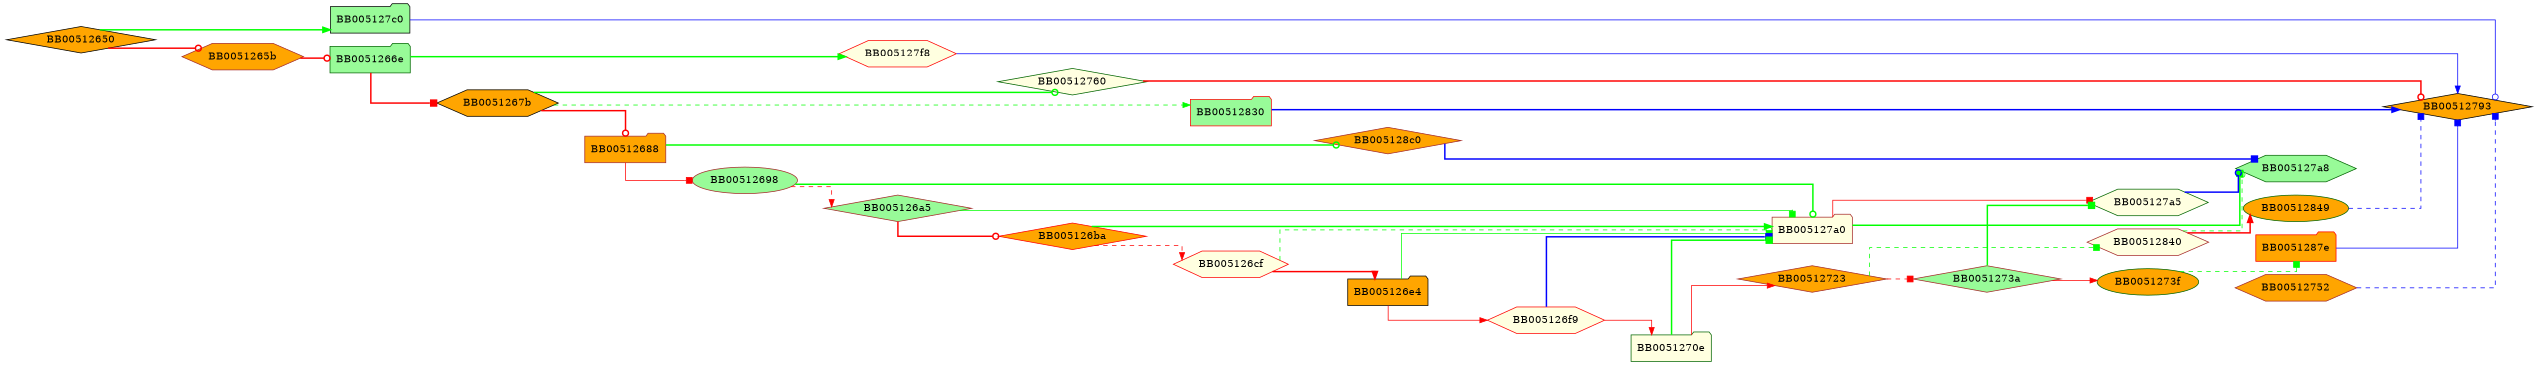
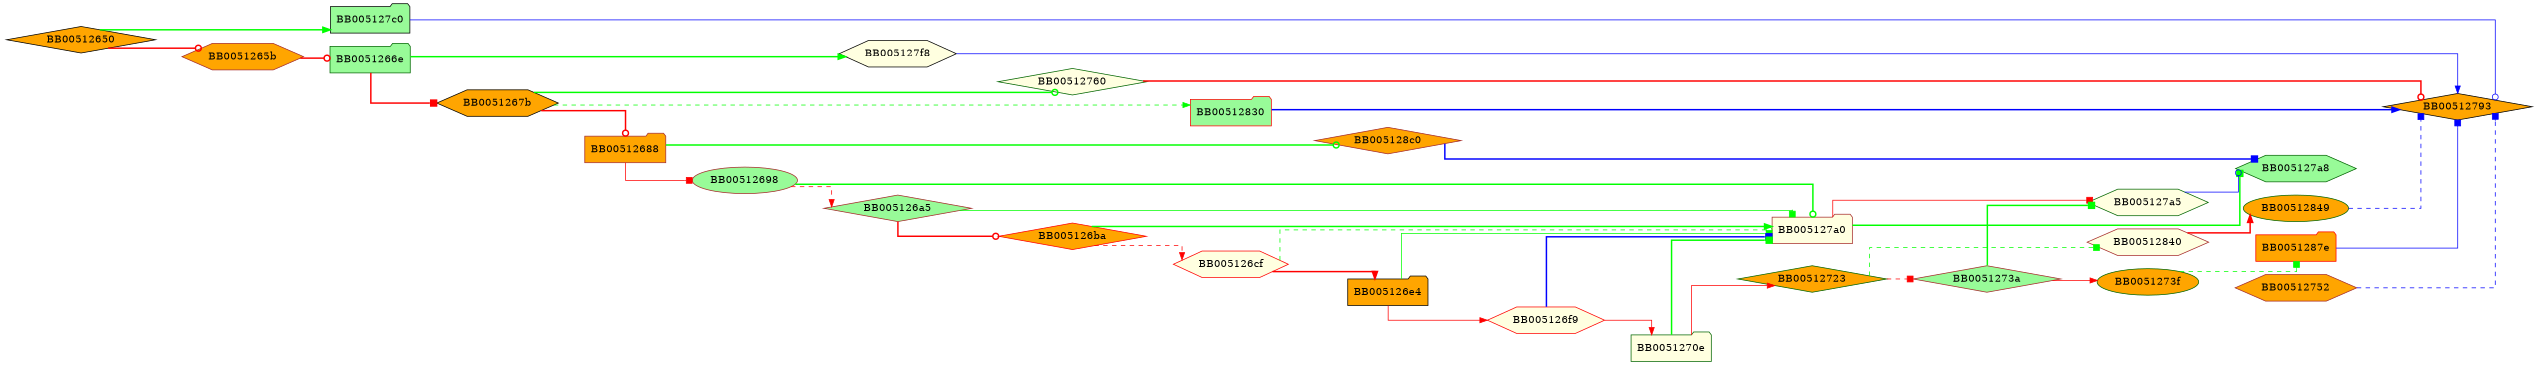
node "BB005127f8": color red -> black
edge "BB005127a5" -> "BB005127a8": style bold -> solid
edge "BB00512840" -> "BB005127a8": removed
node "BB00512723": color brown -> darkgreen
